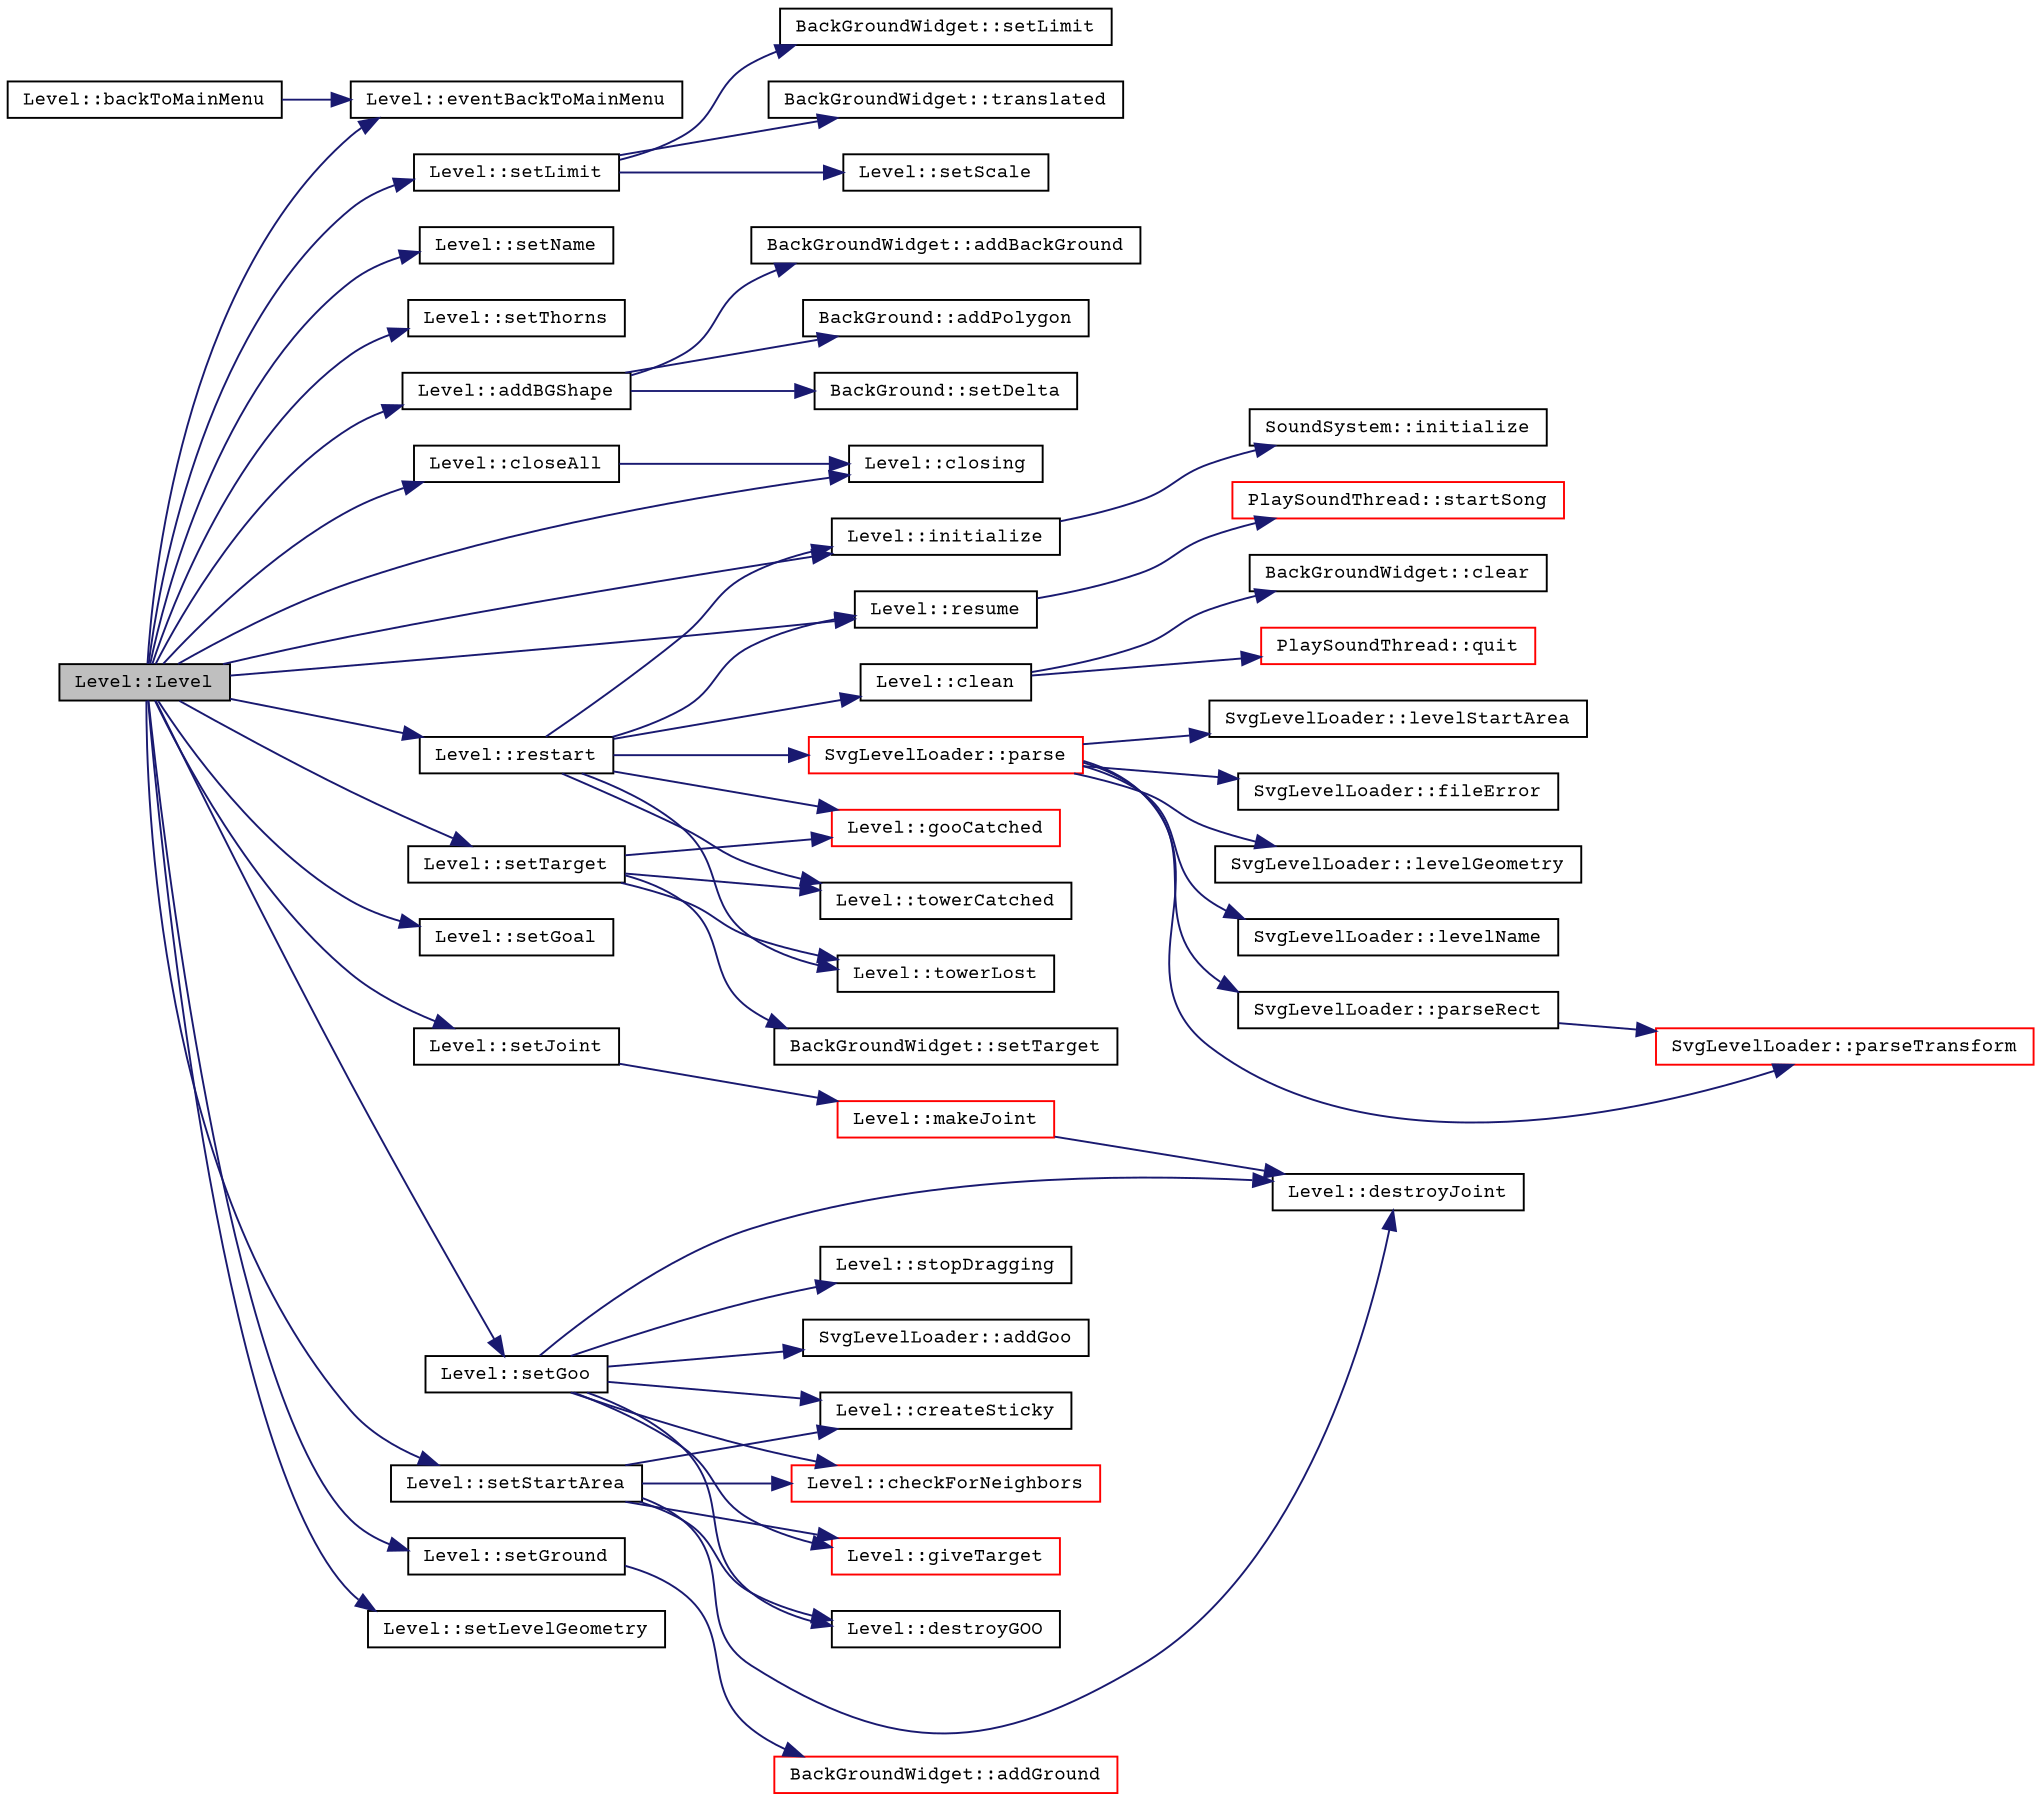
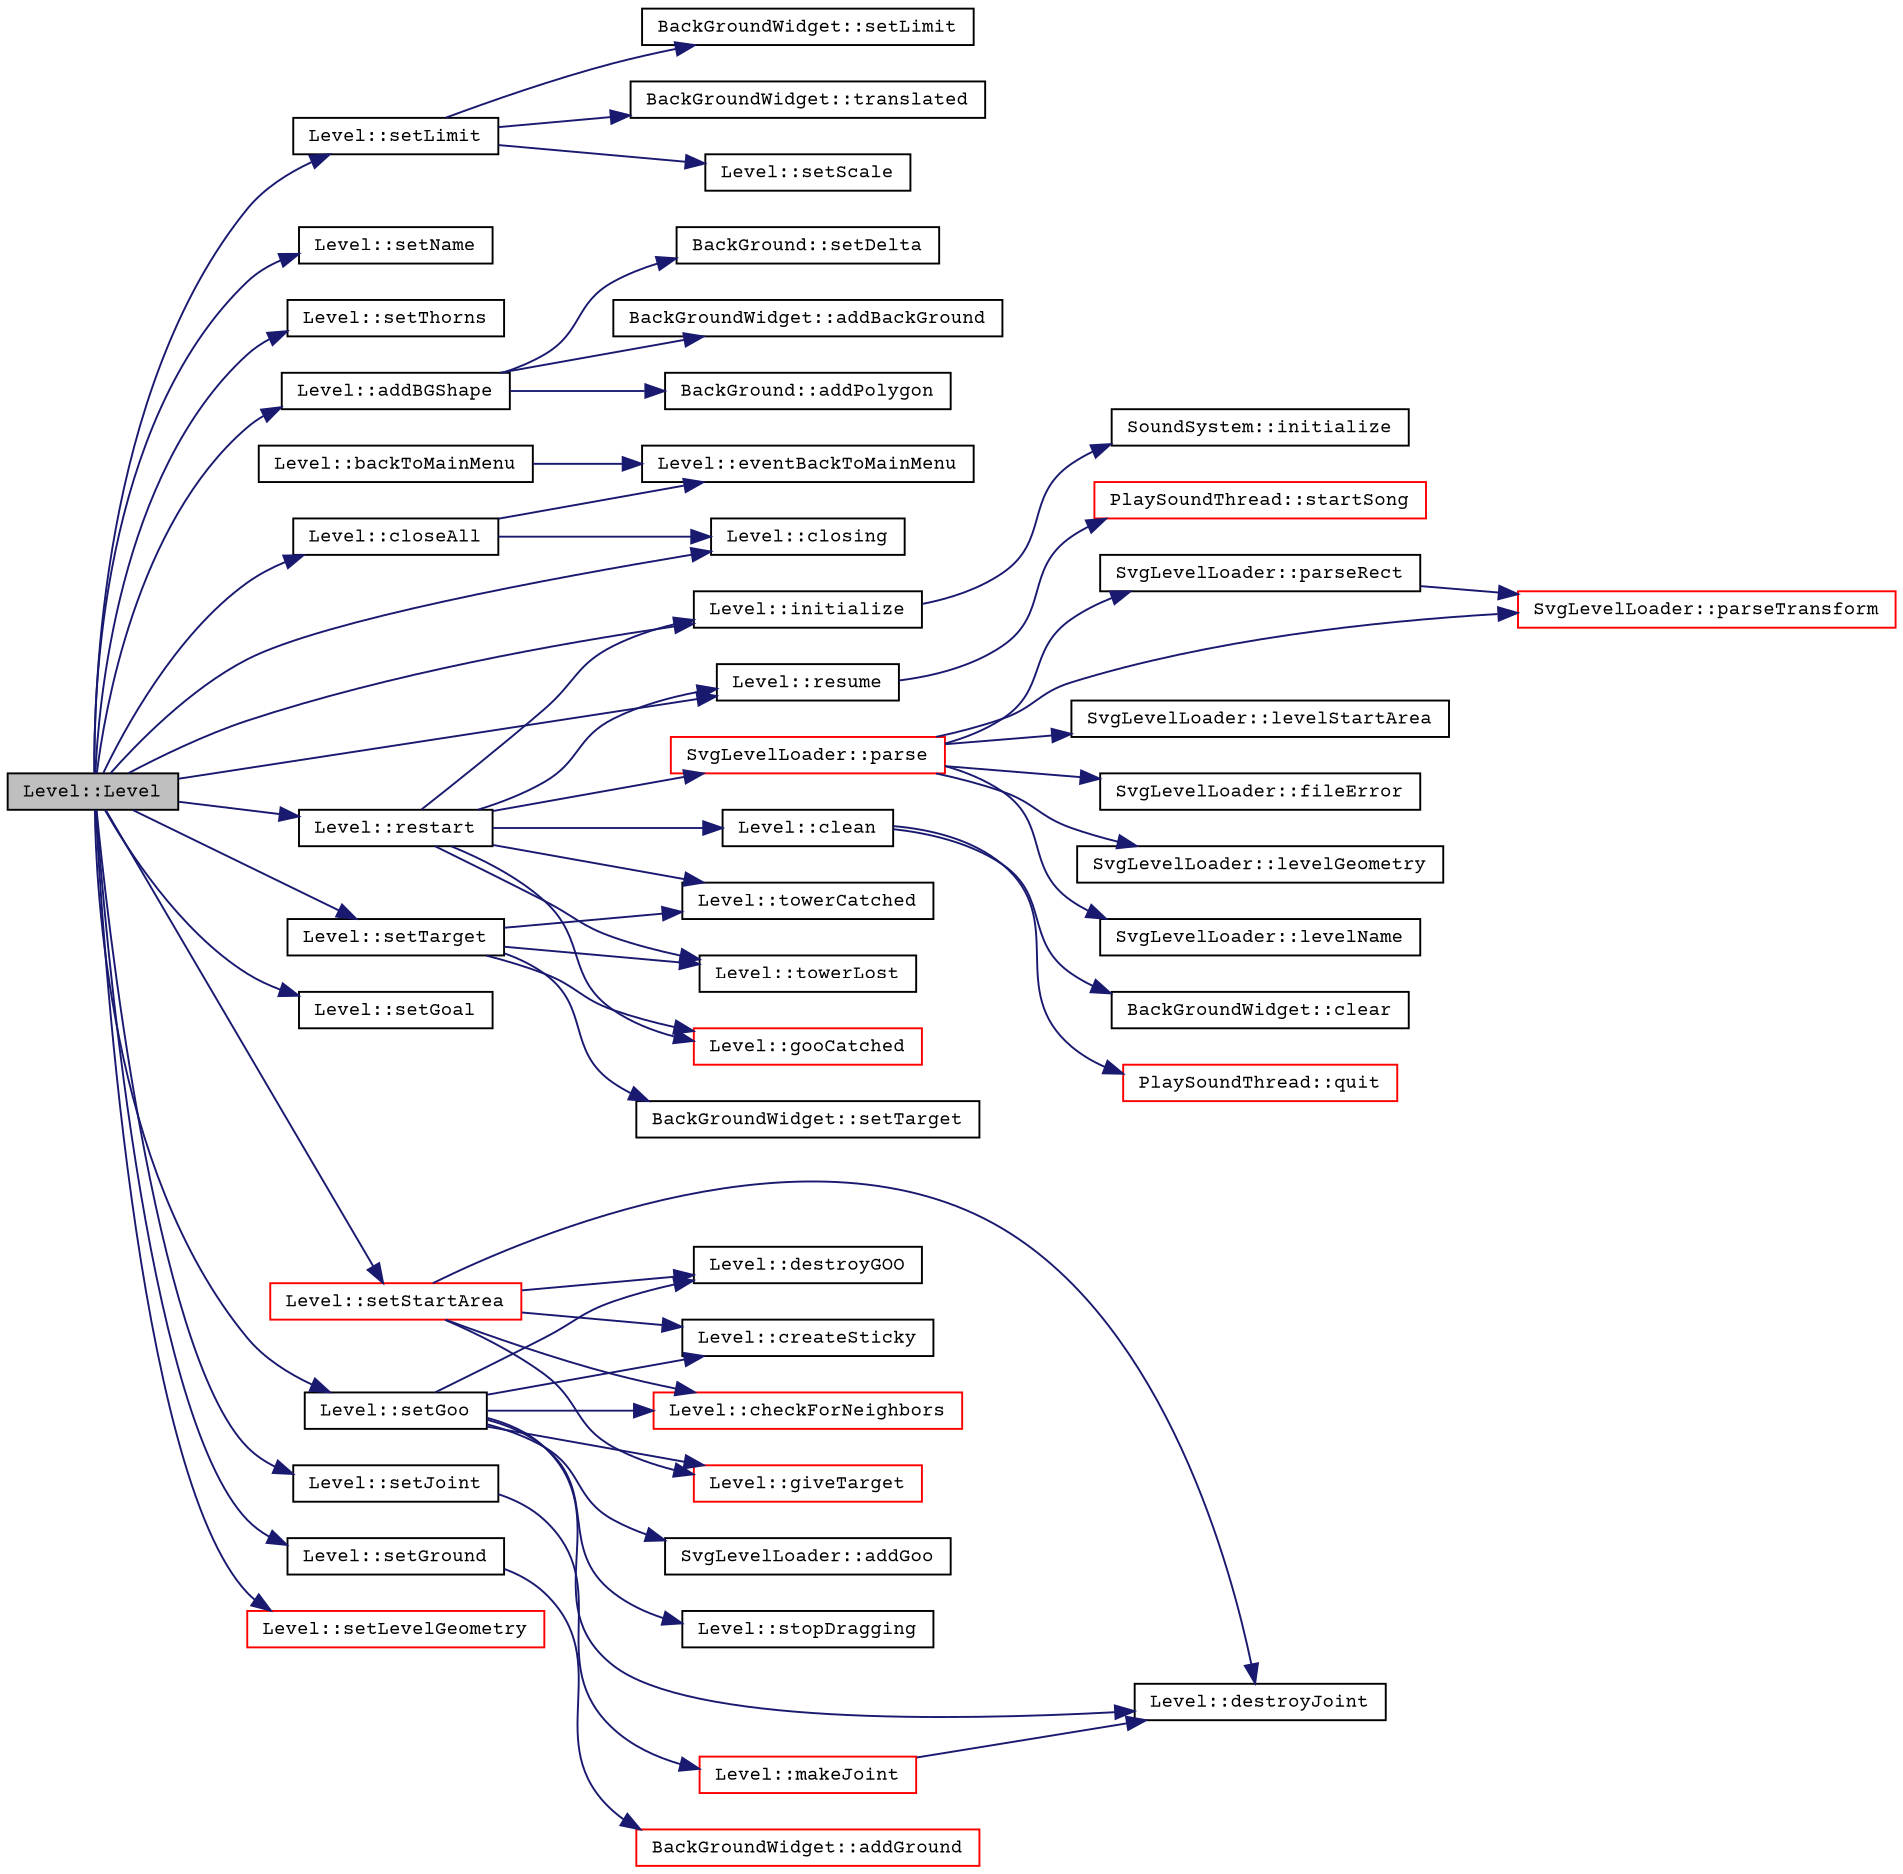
edge "Level::Level" -> "Level::eventBackToMainMenu": now "Level::closeAll" -> "Level::eventBackToMainMenu"
node "Level::setStartArea": color black -> red
node "Level::setLevelGeometry": color black -> red
